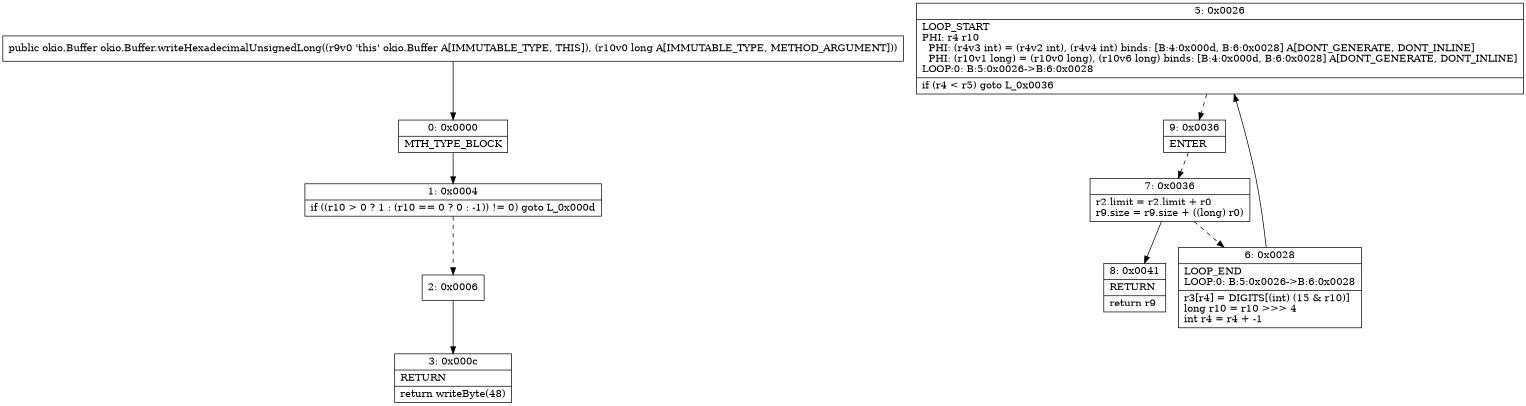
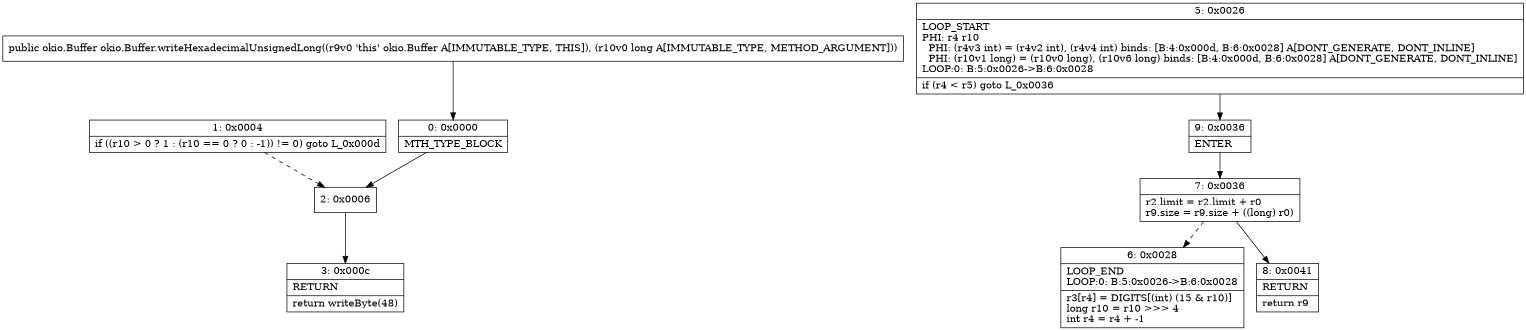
edge "5: 0x0026" -> "9: 0x0036": style dashed -> solid
edge "9: 0x0036" -> "7: 0x0036": style dashed -> solid
edge "0: 0x0000" -> "1: 0x0004": now "0: 0x0000" -> "2: 0x0006"
edge "6: 0x0028" -> "5: 0x0026": removed
